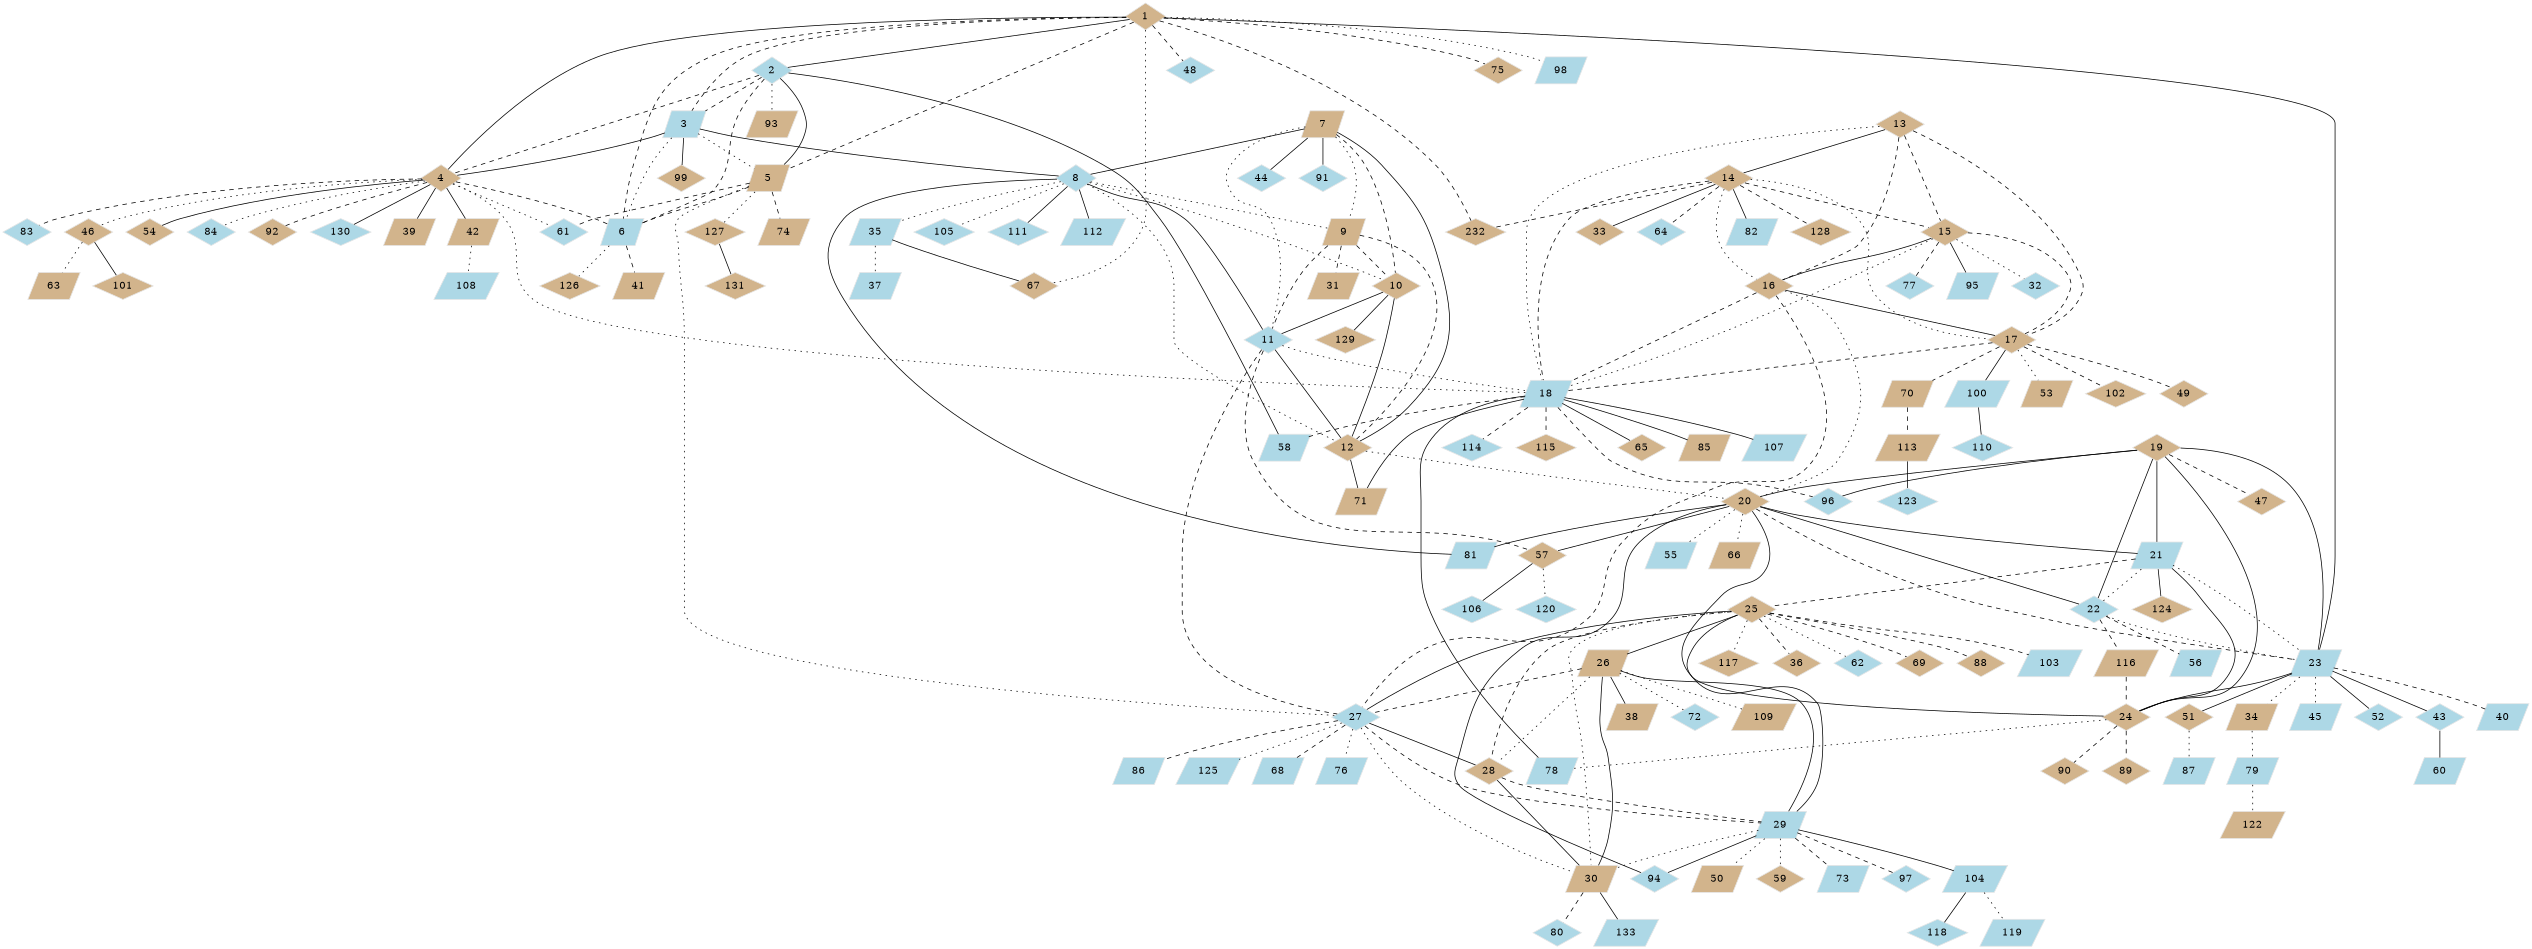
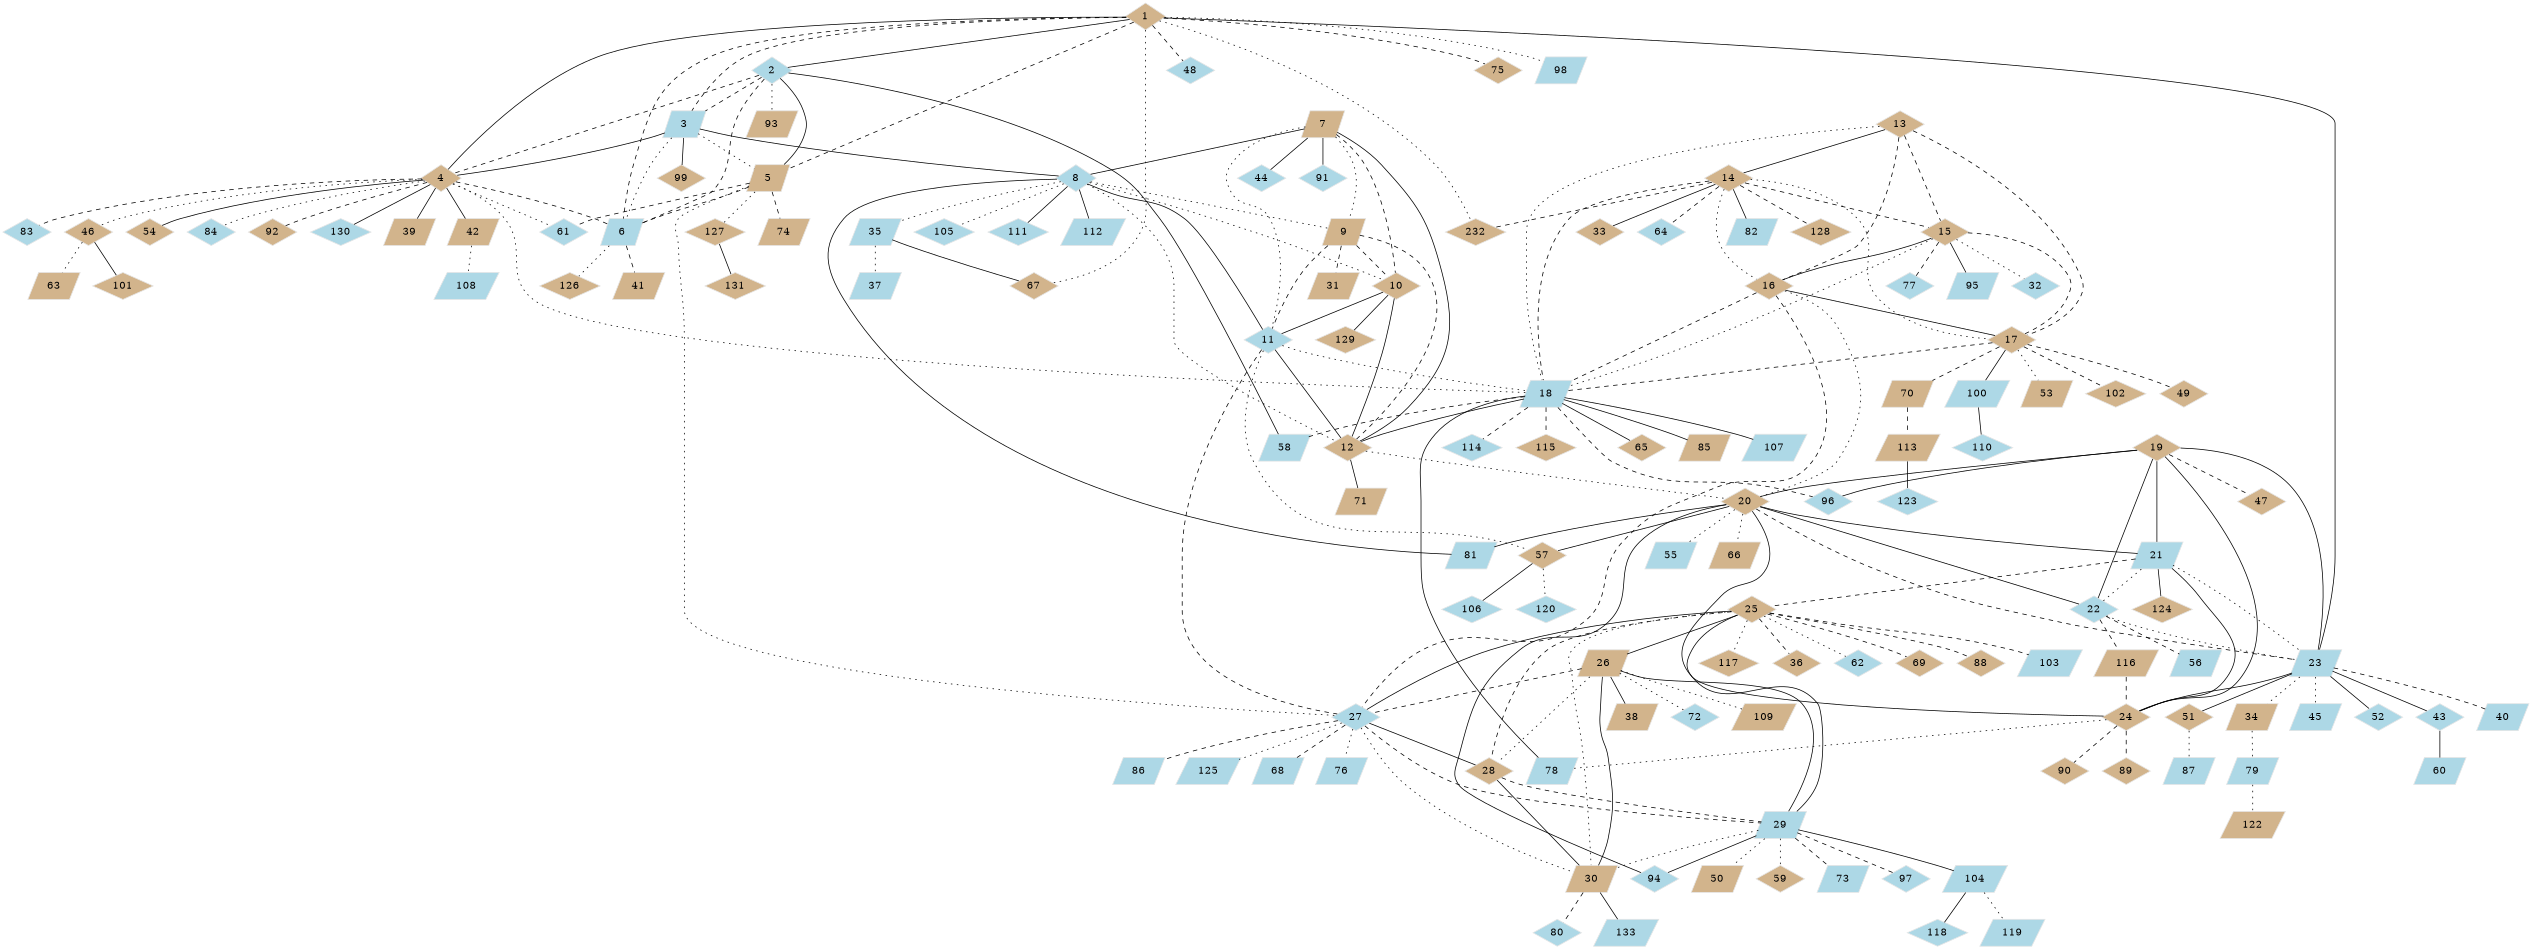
edge "1" -- "232": style dashed -> dotted
edge "18" -- "71": now "18" -- "12"
edge "11" -- "57": style dashed -> dotted
